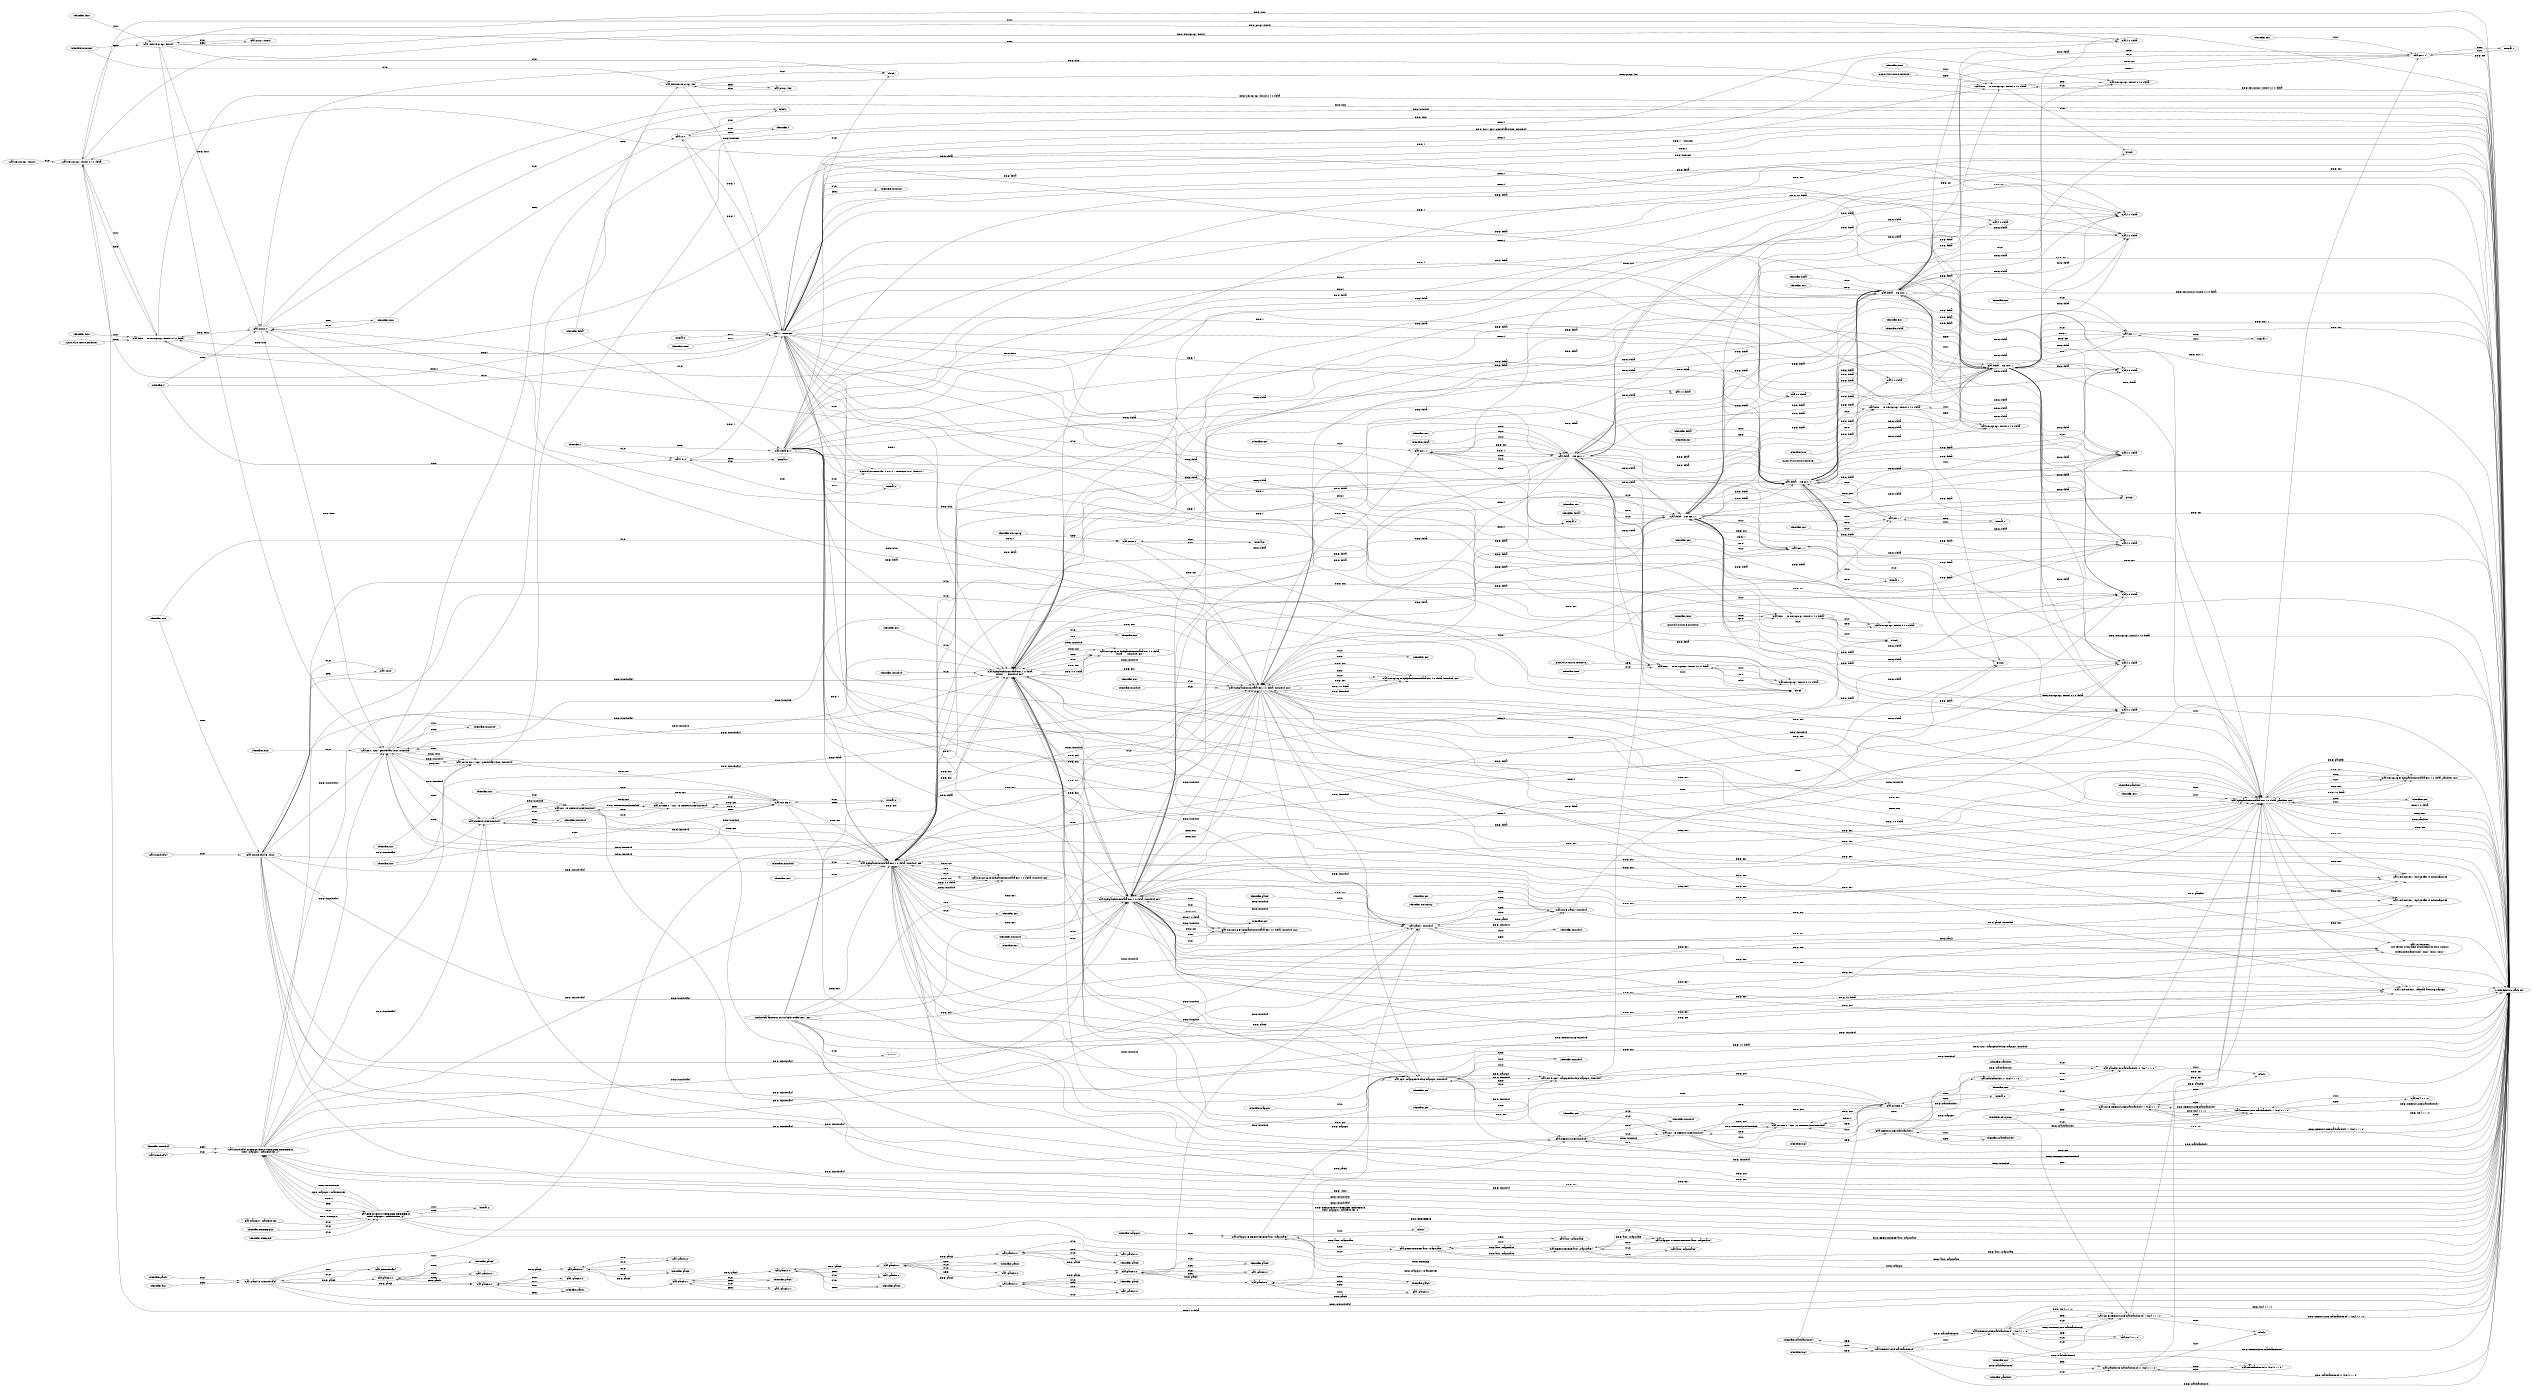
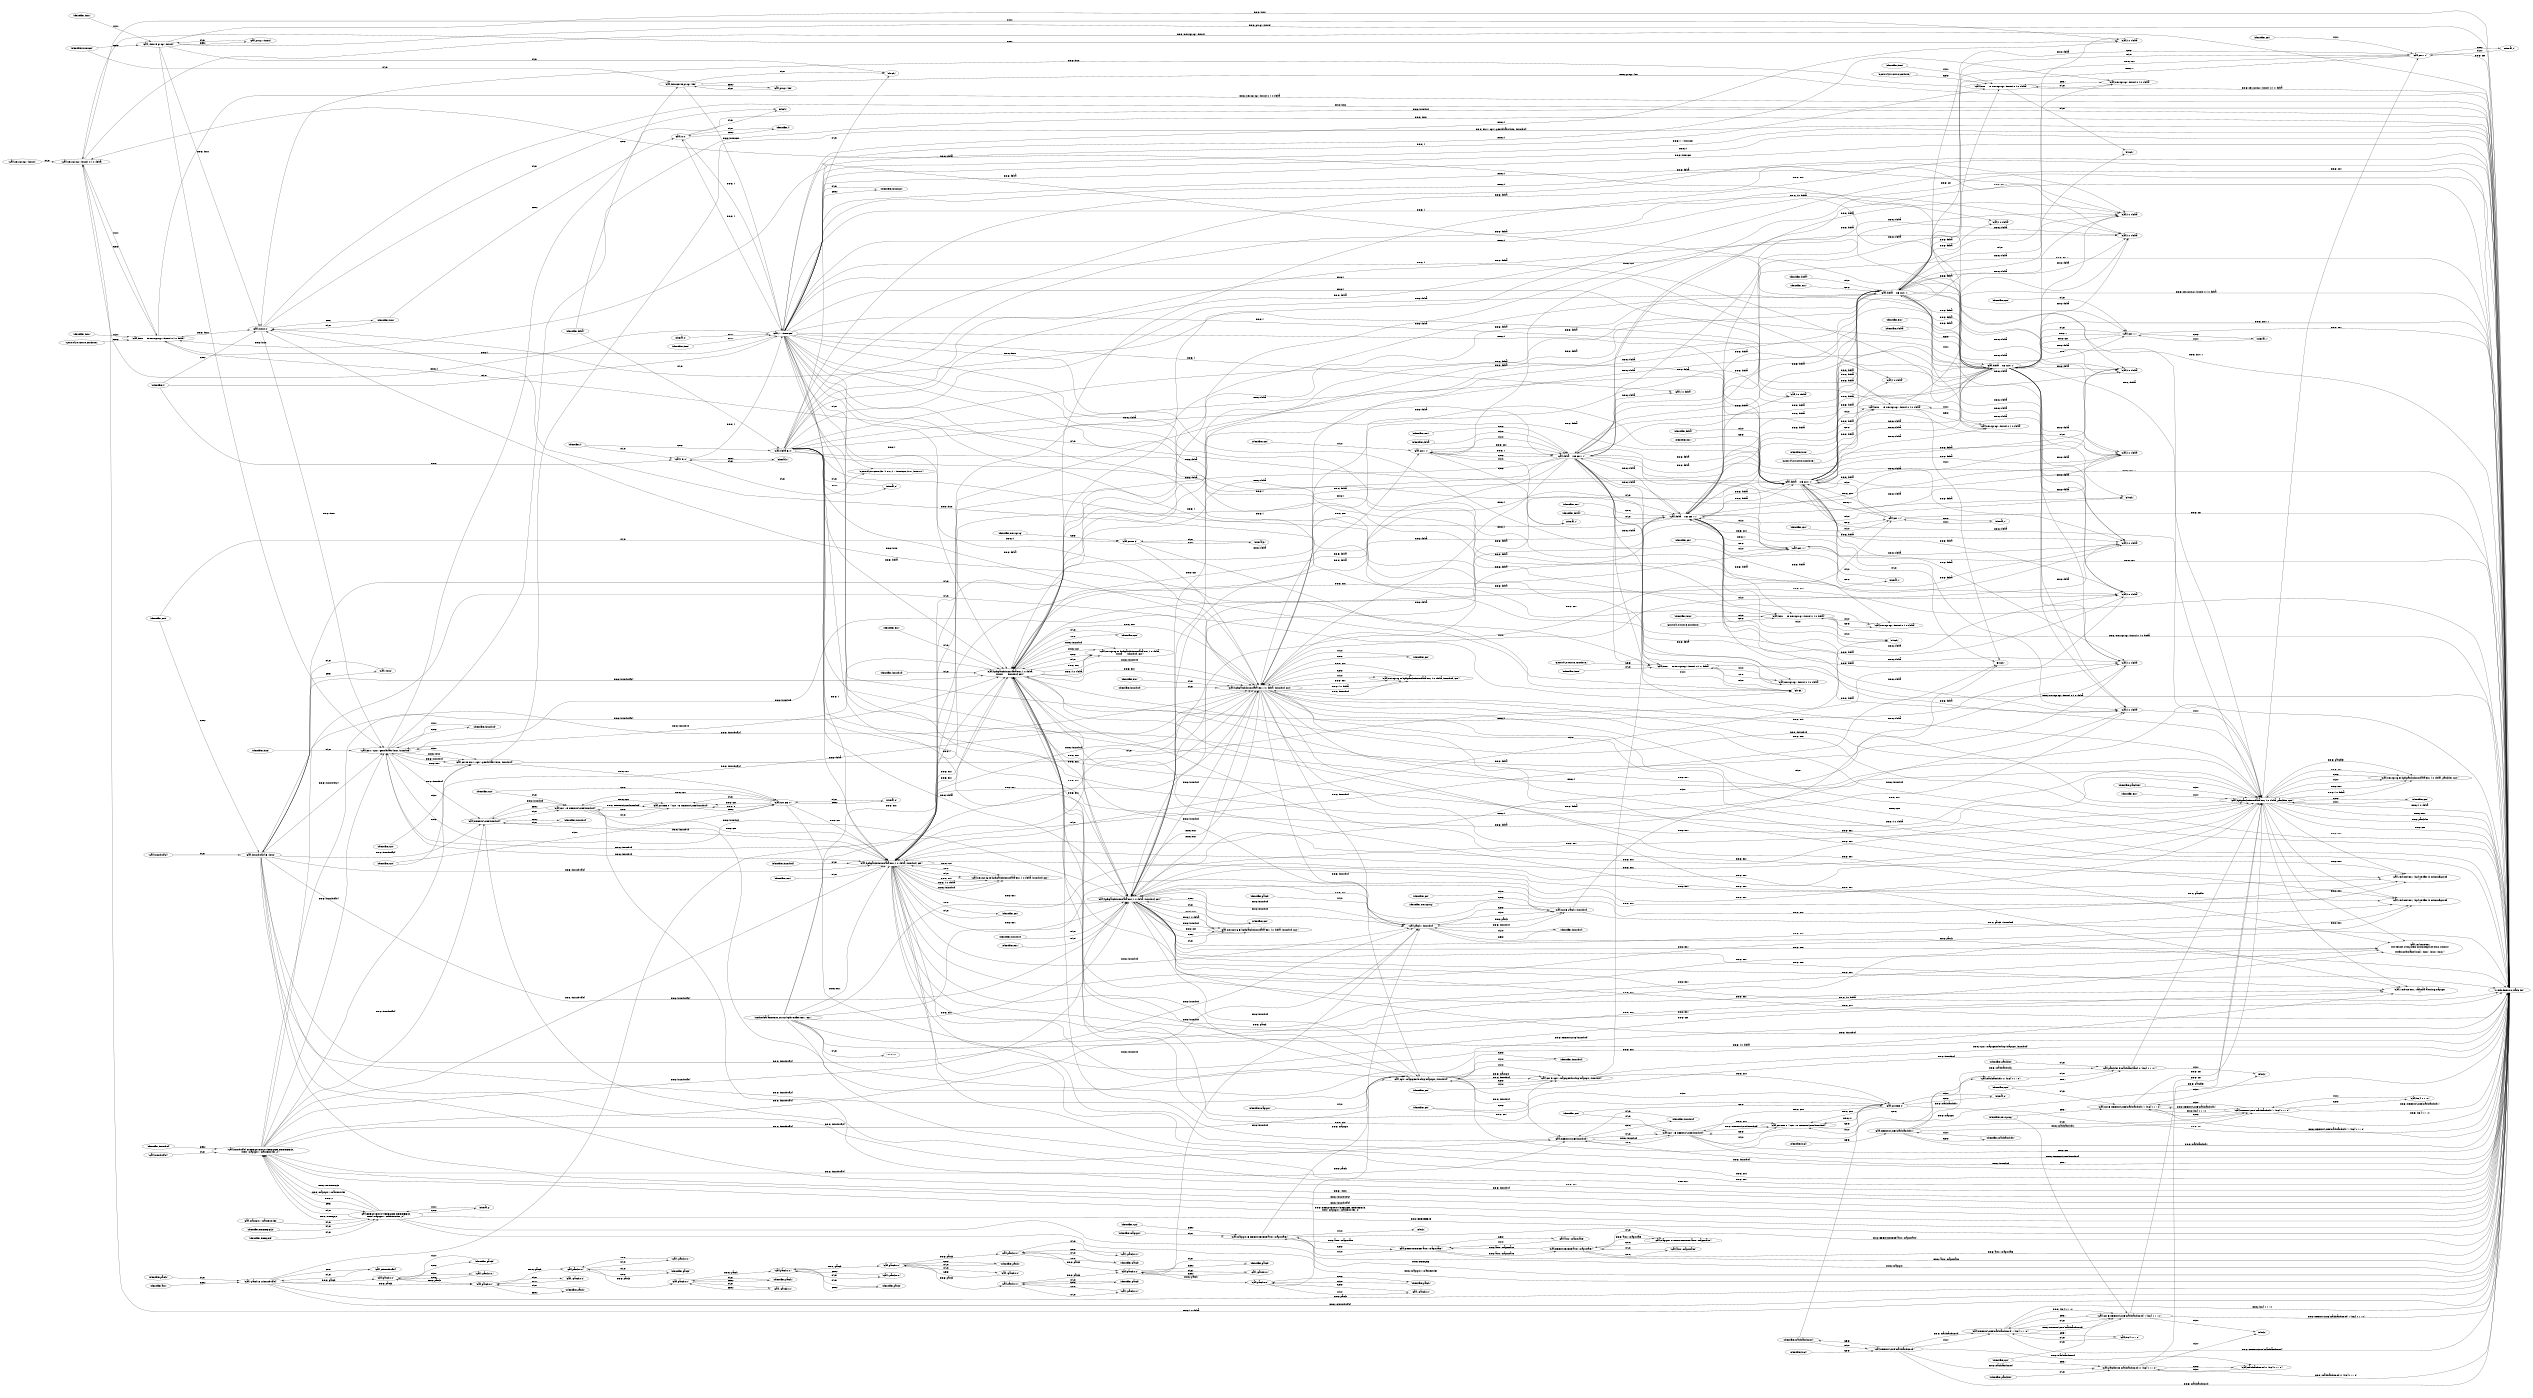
node "(Call,patchlet = mask_and_div + (is64 ? 1 : 0))": label "(Call,patchlet = mask_and_div + (is64 ? 1 : 0))" -> "(Call,patchlet = mask_and_and + (is64 ? 1 : 0))"
edge "(MethodParameterIn,struct bpf_verifier_env *env)" -> "(MethodReturn,static int)": label "DDG: env" -> "BPF: env"
node "(Identifier,ops)": added
